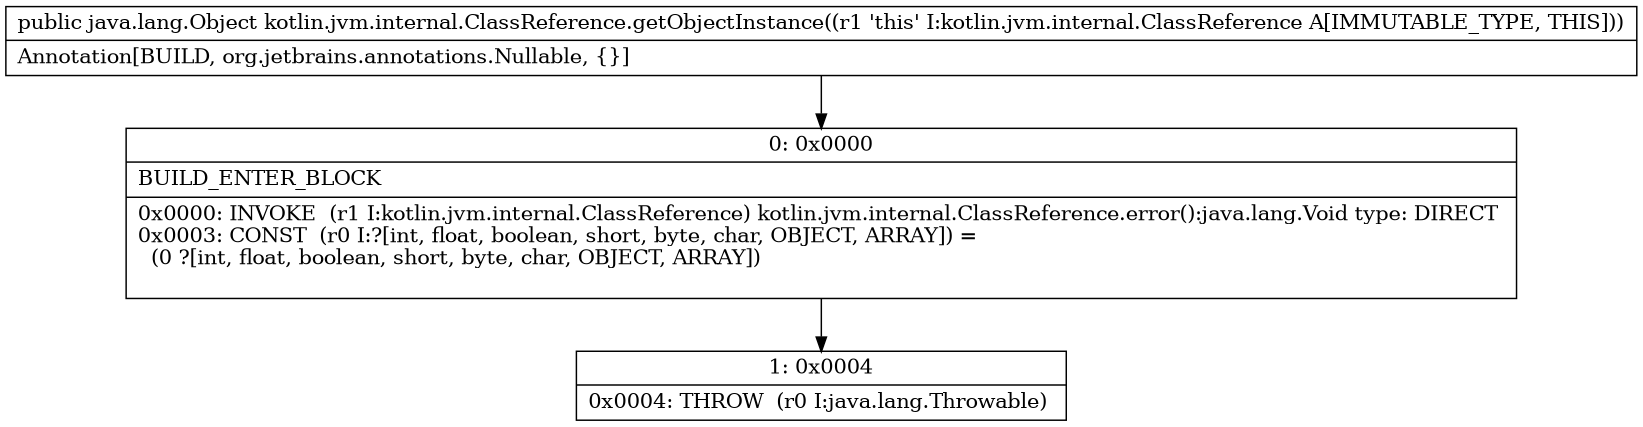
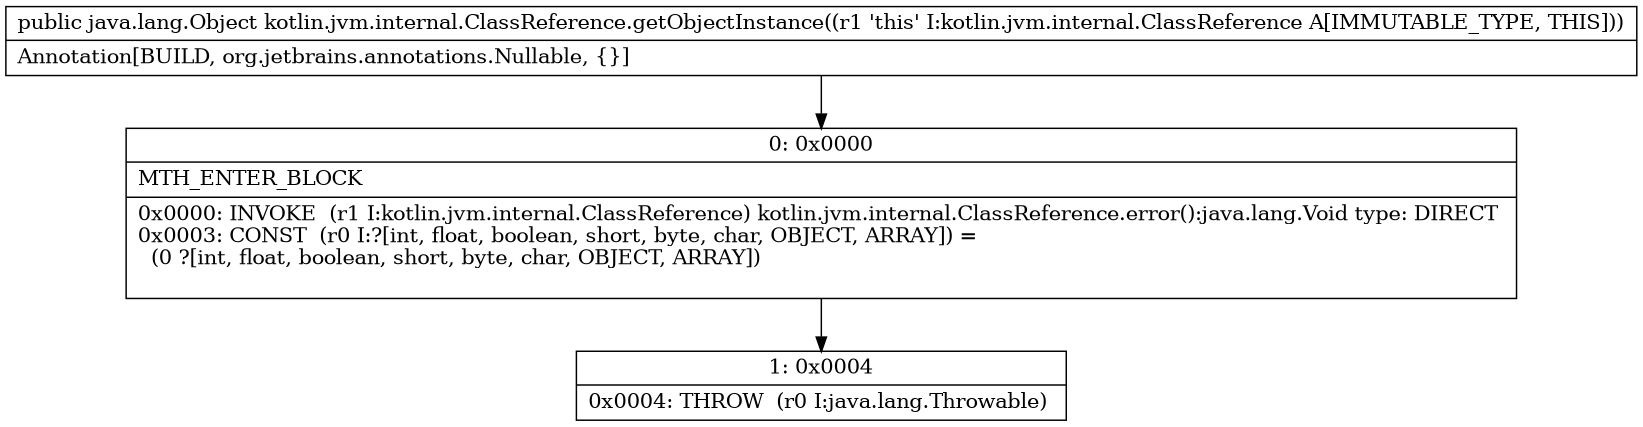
node "0: 0x0000": text "BUILD_ENTER_BLOCK" -> "MTH_ENTER_BLOCK"
